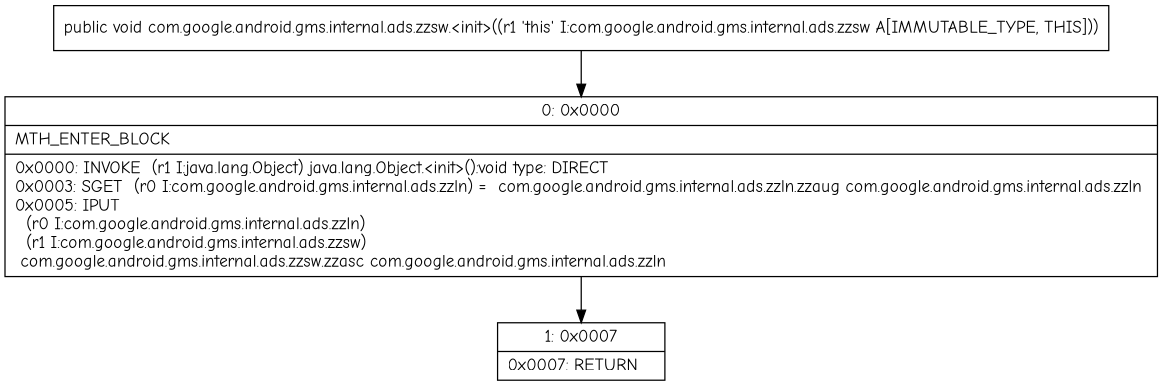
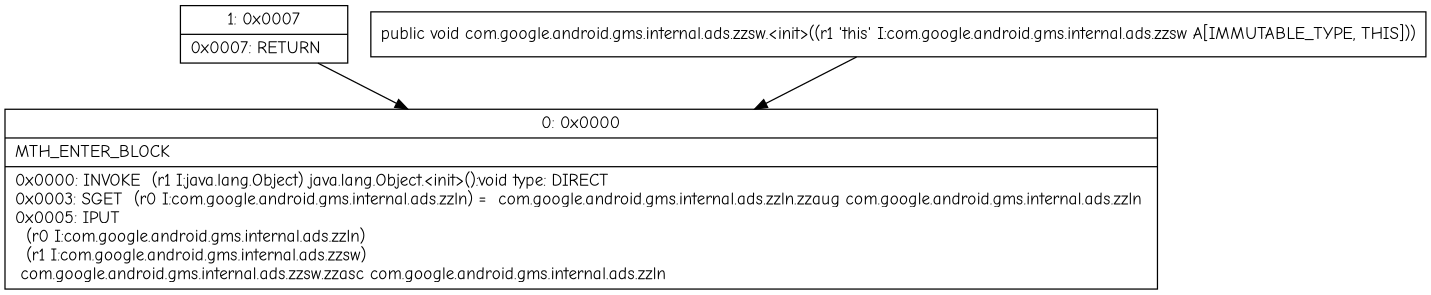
edge "0: 0x0000" -> "1: 0x0007": reversed
